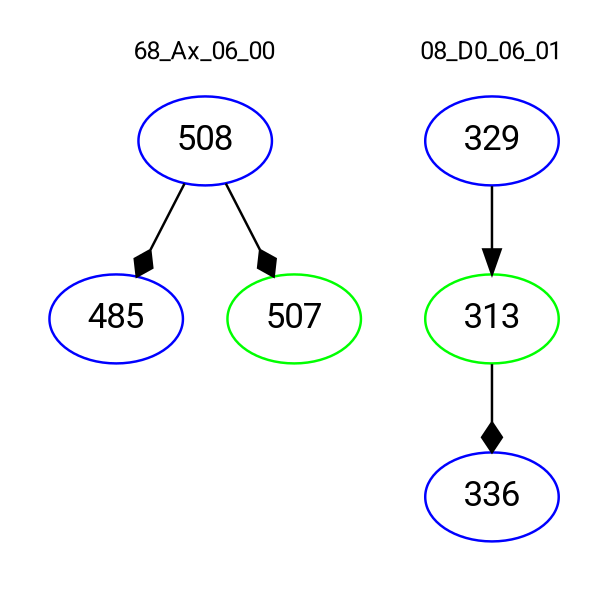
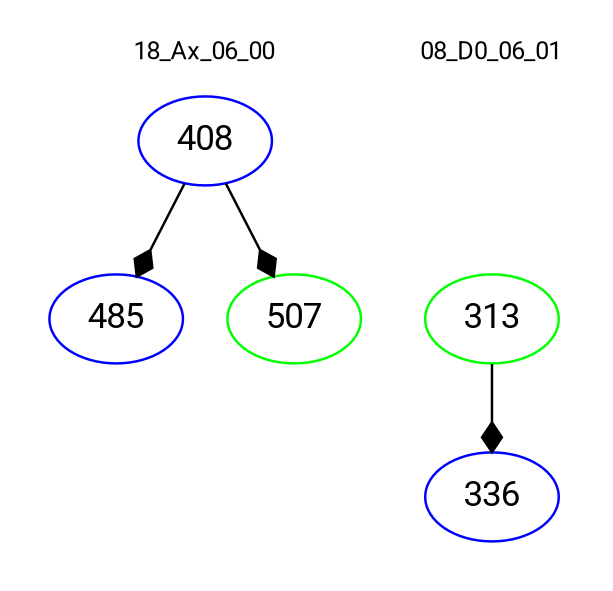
cluster "68_Ax_06_00": label "68_Ax_06_00" -> "18_Ax_06_00"
node "508": label "508" -> "408"
node "329": removed
